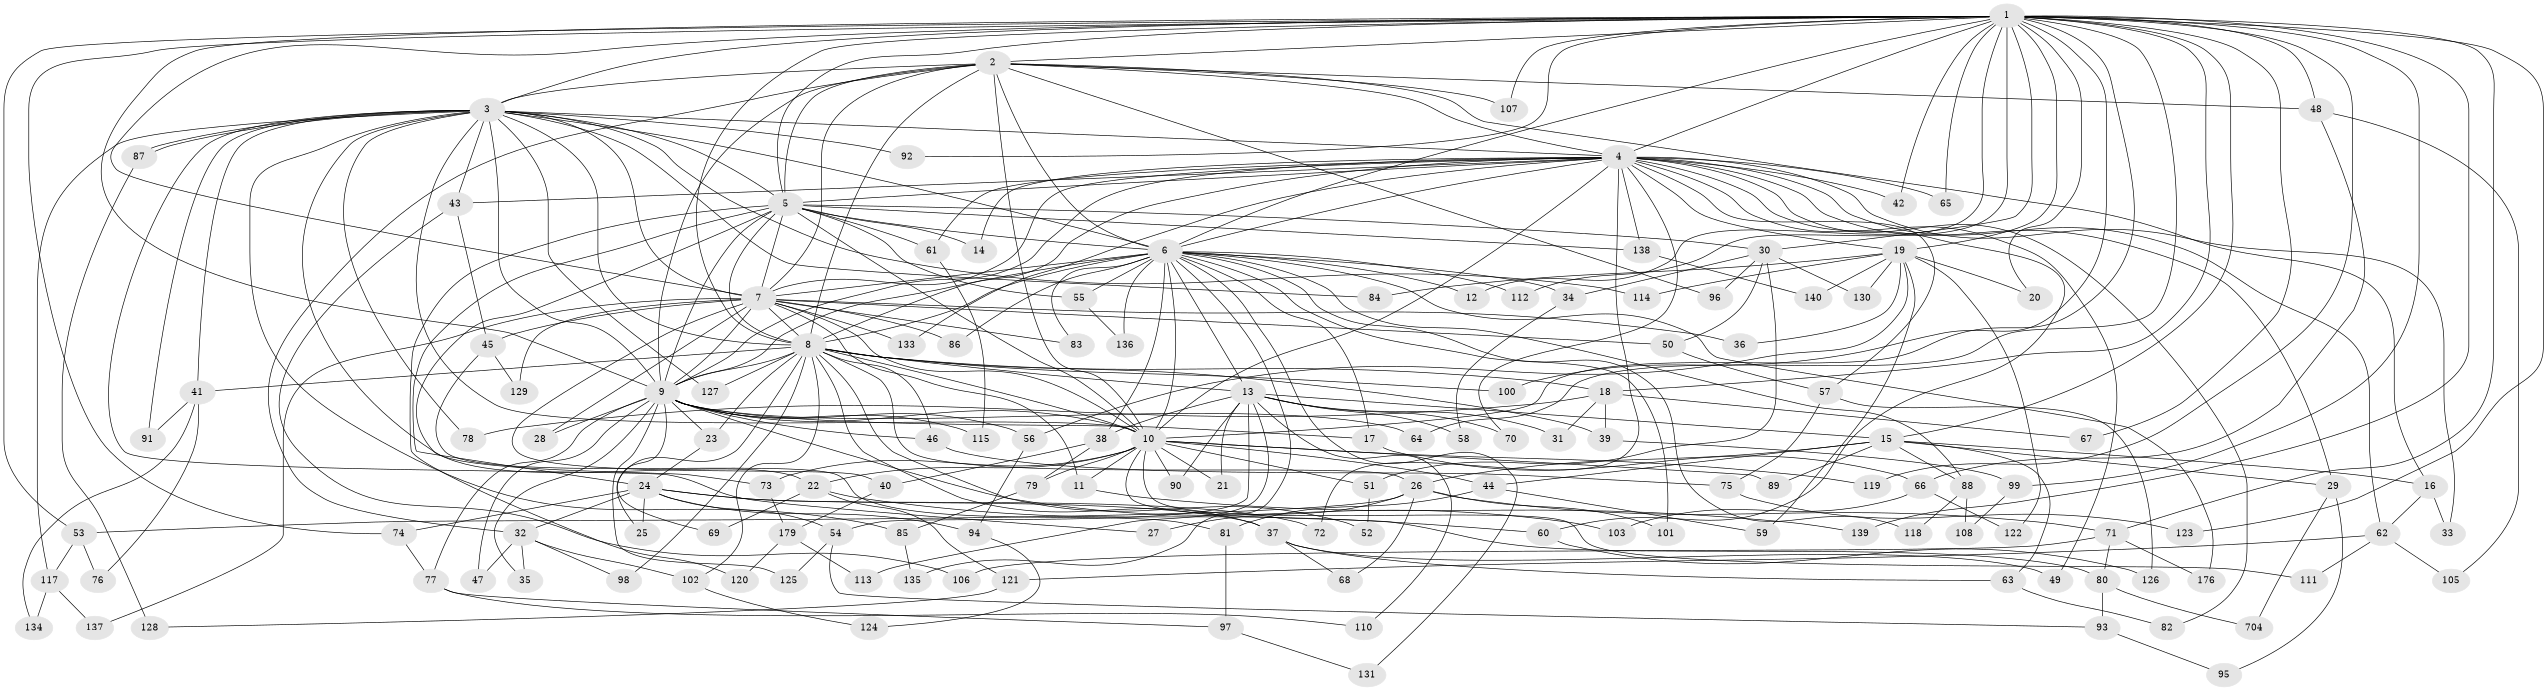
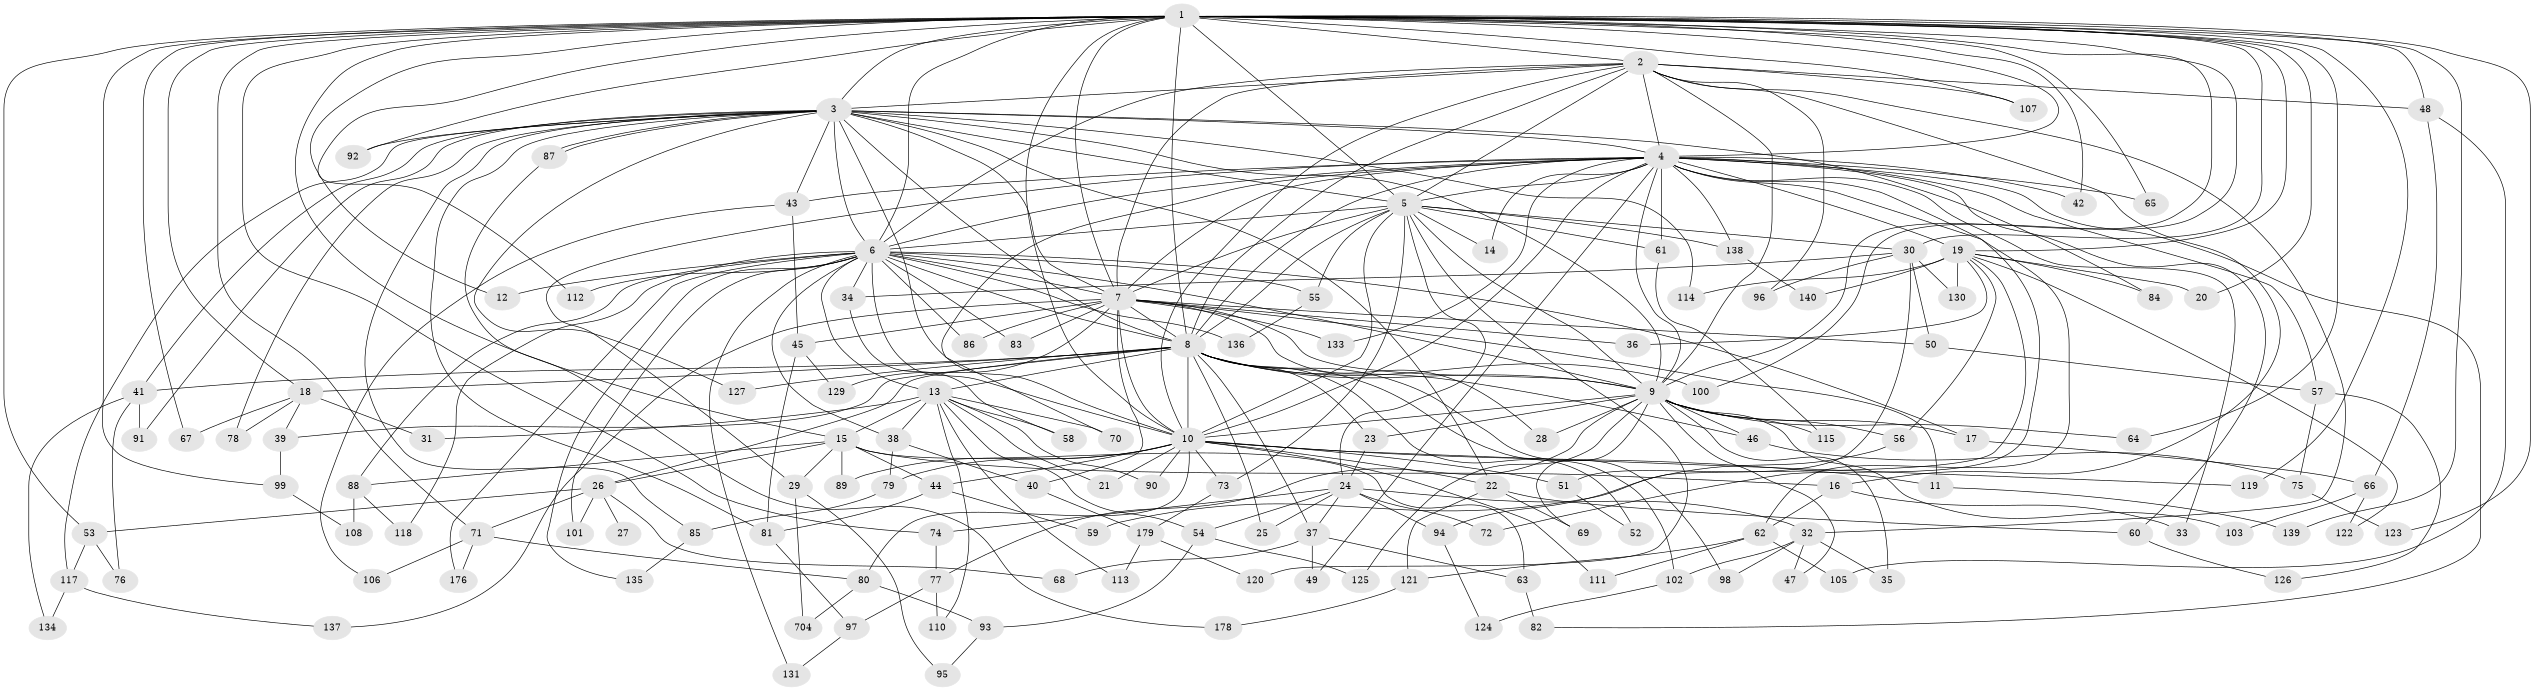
edge "3" -- "27": now "3" -- "81"
node "128": label "128" -> "178"
